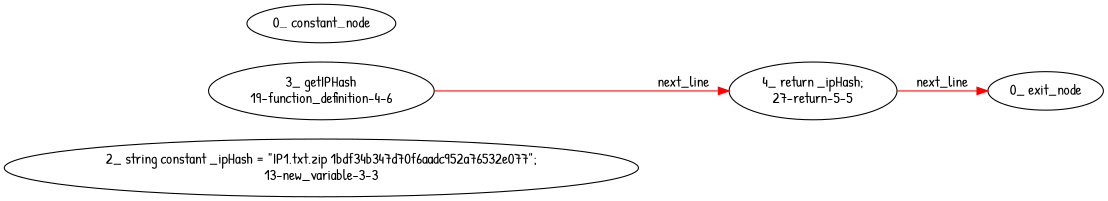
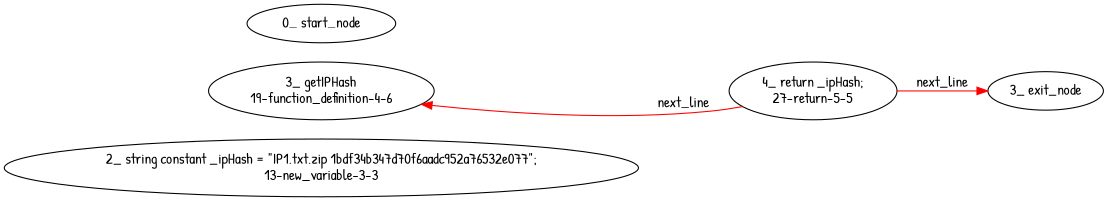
node "0_ constant_node": label "0_ constant_node" -> "0_ start_node"
edge "3_ getIPHash 19-function_definition-4-6" -> "4_ return _ipHash; 27-return-5-5": reversed
node "0_ exit_node": label "0_ exit_node" -> "3_ exit_node"
